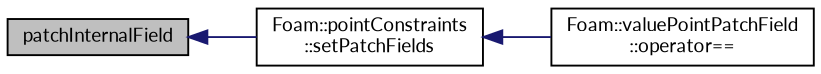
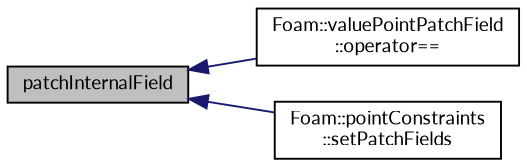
edge "Foam::valuePointPatchField ::operator==" -> "Foam::pointConstraints ::setPatchFields": now "Foam::valuePointPatchField ::operator==" -> "patchInternalField"
